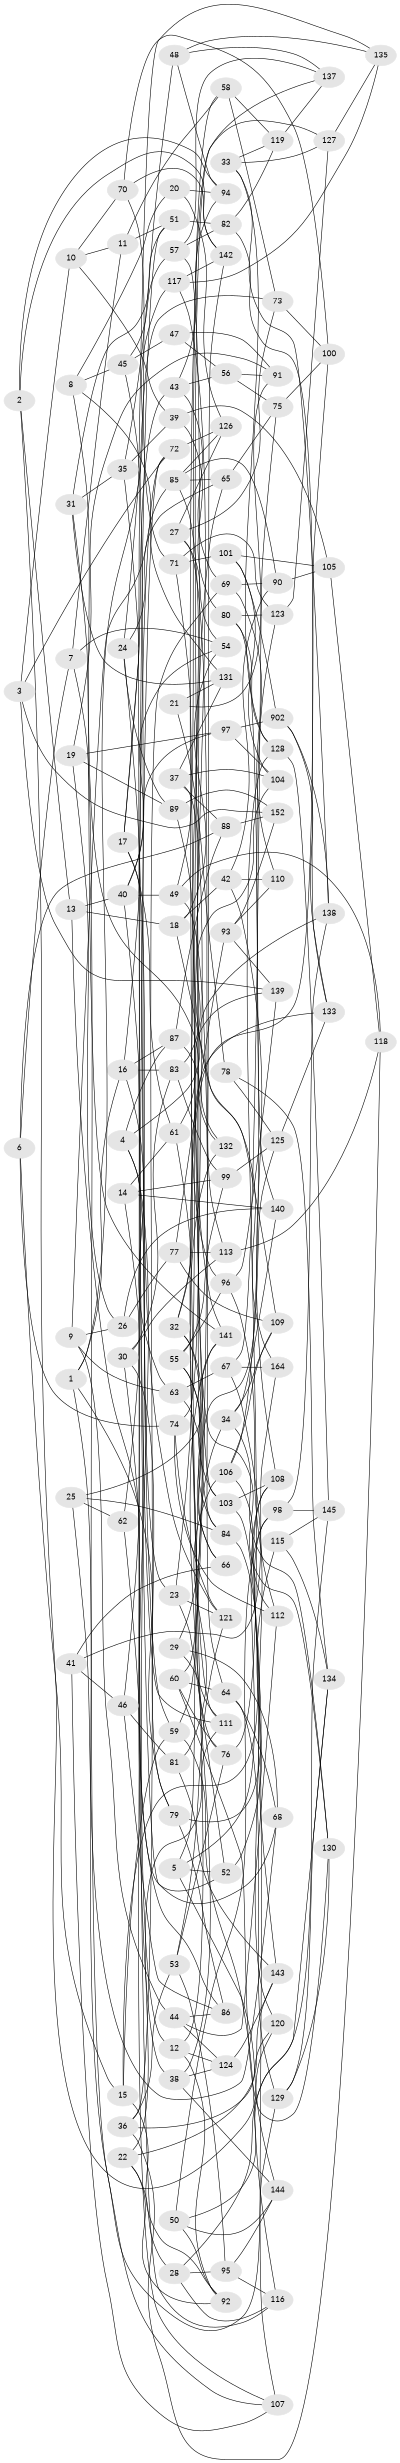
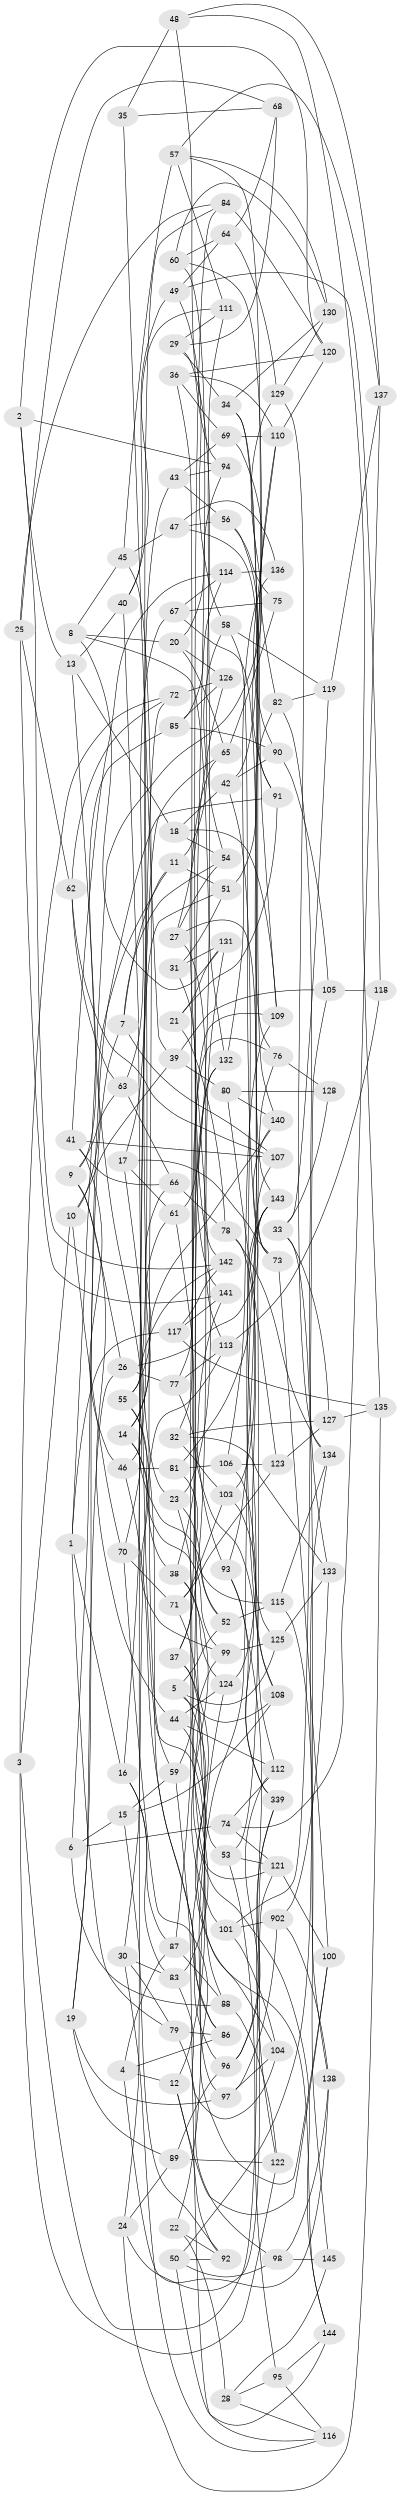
edge "100" -- "75": now "100" -- "121"
edge "120" -- "110": added
edge "65" -- "85": now "65" -- "20"
edge "35" -- "31": removed
node "136": added
edge "54" -- "40": now "54" -- "29"
node "152": label "152" -> "122"
node "139": label "139" -> "339"
edge "128" -- "145": removed
edge "66" -- "78": added
edge "16" -- "63": now "62" -- "63"
node "164": label "164" -> "114"
edge "81" -- "115": added
edge "111" -- "22": now "111" -- "57"
edge "118" -- "36": now "110" -- "36"
